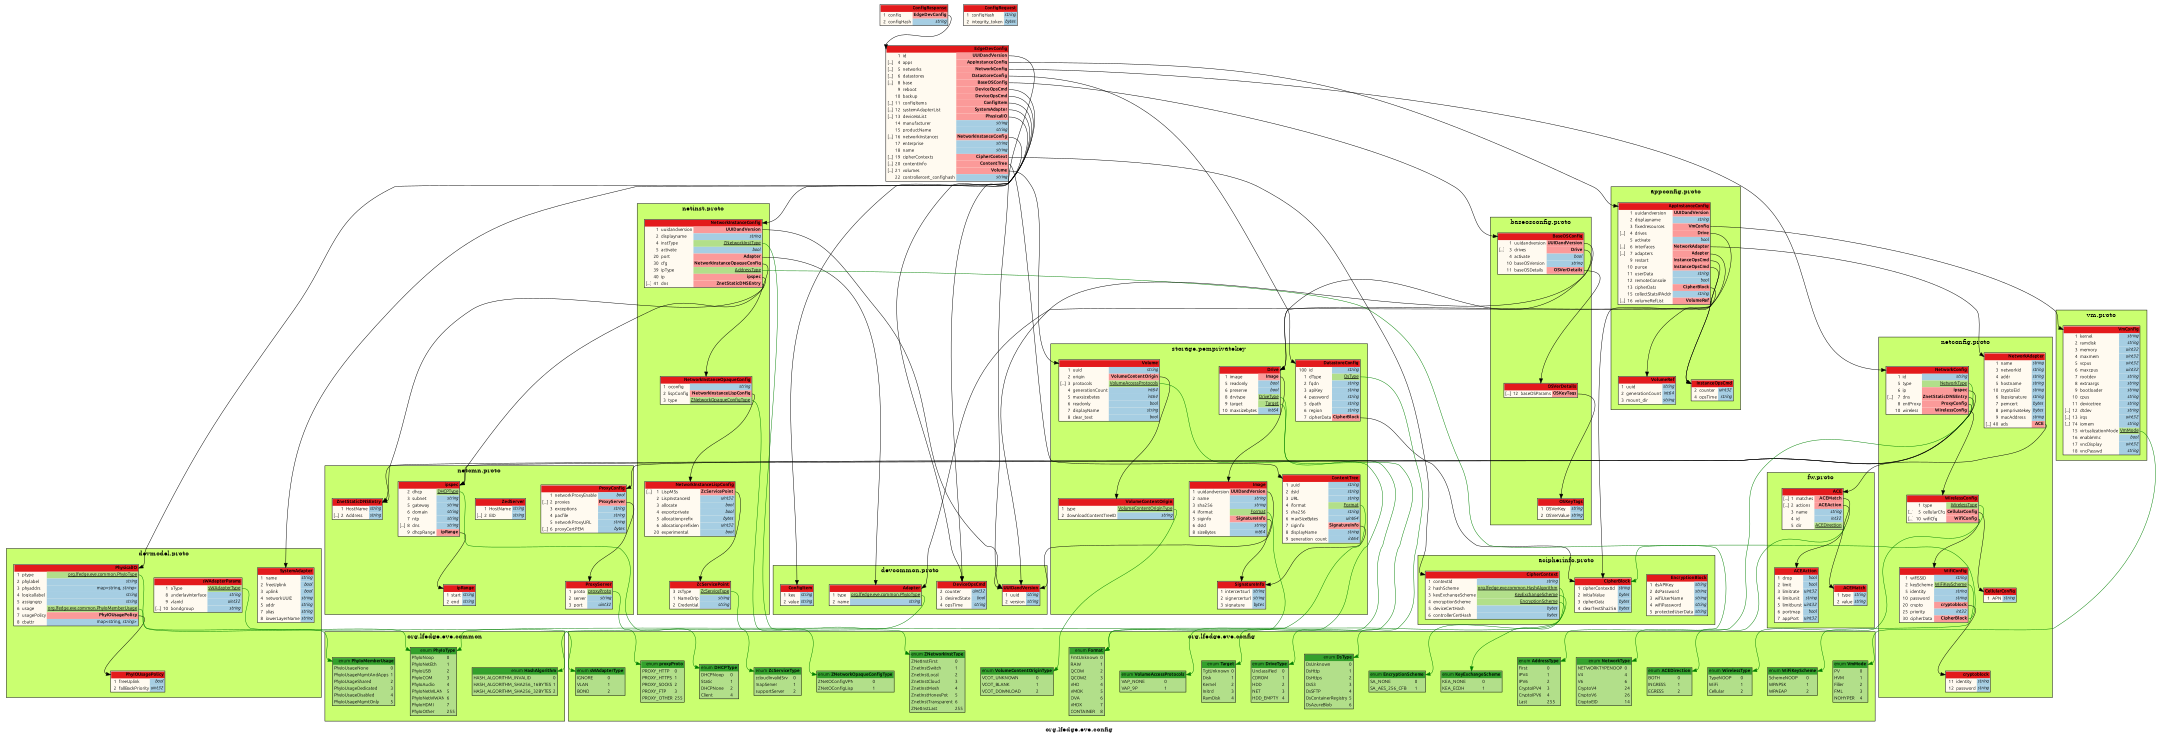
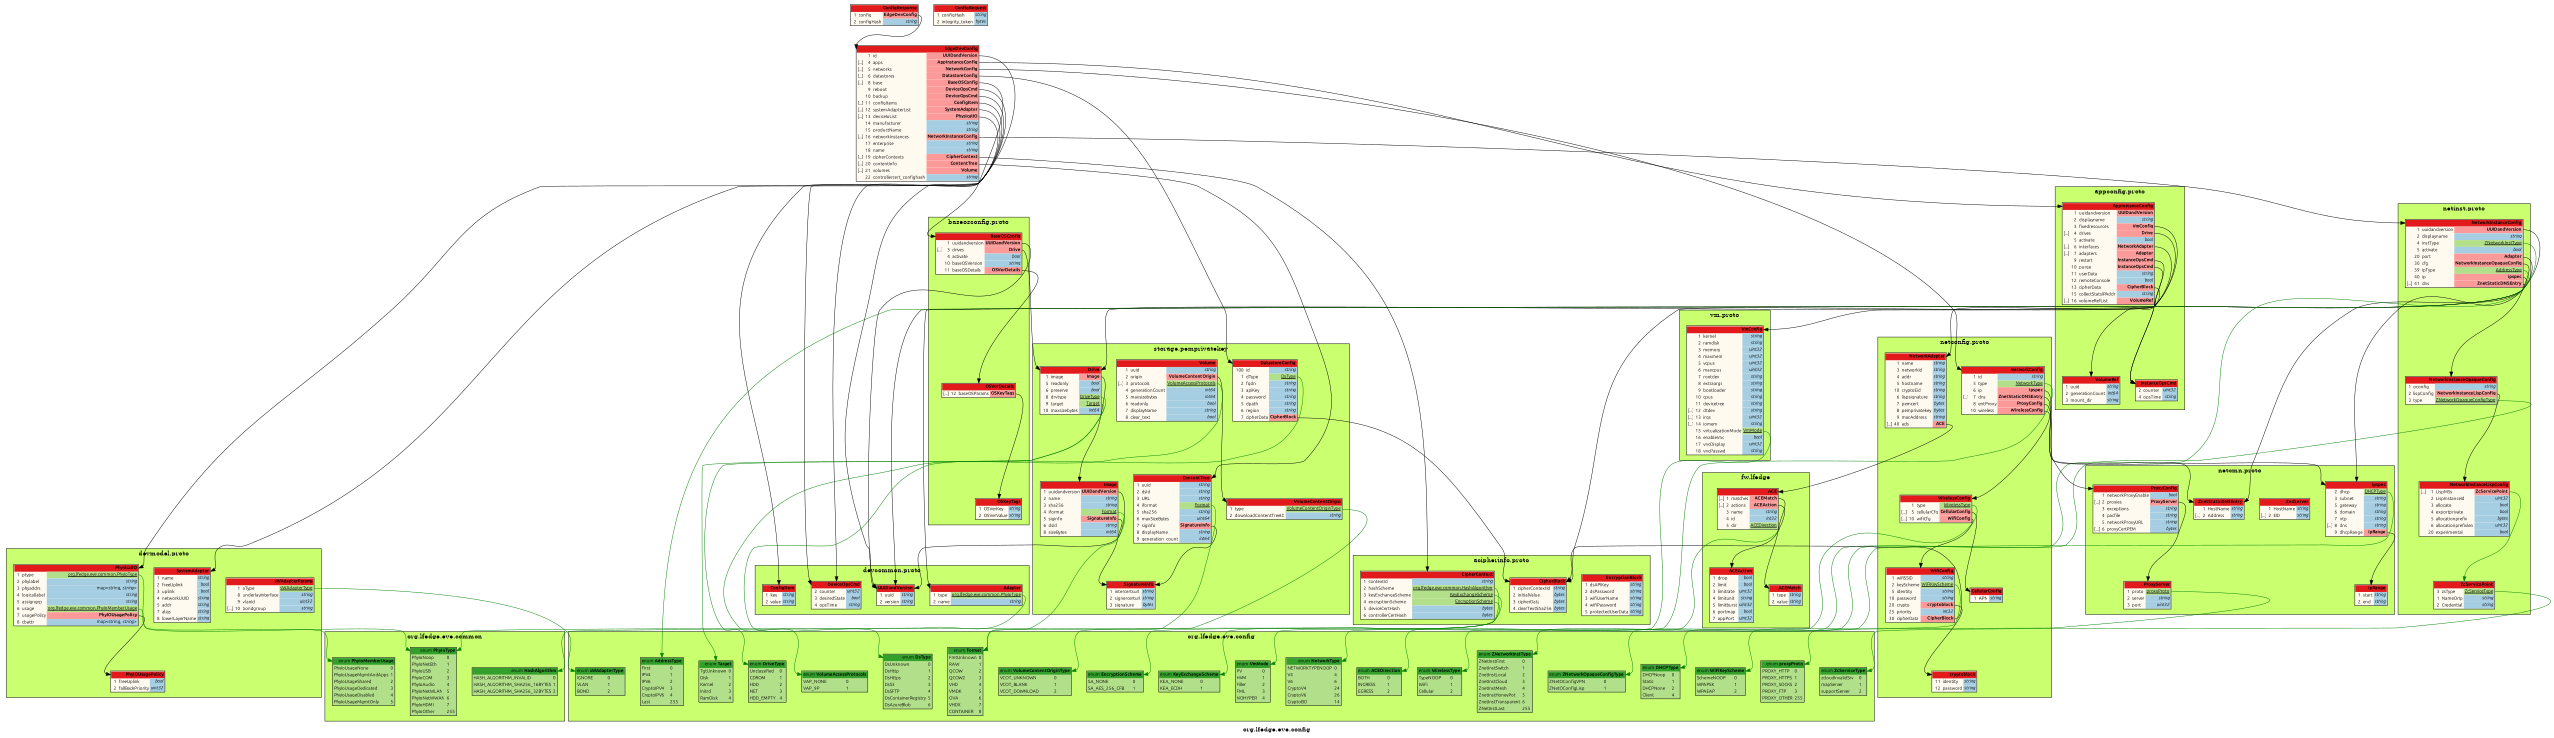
edge "EdgeDevConfig" -> "Volume": removed
edge "AppInstanceConfig" -> "Adapter": removed
node "VmConfig": text "74" -> "14"
cluster "fw.proto": label "fw.proto" -> "fw.lfedge"
edge "NetworkInstanceLispConfig" -> "ZcServicePoint": color #000000 -> #008000
edge "WifiConfig" -> "CipherBlock": color #008000 -> #000000
